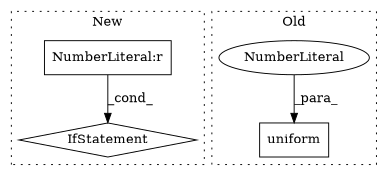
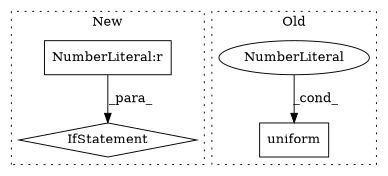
edge "NumberLiteral:r" -> "IfStatement": label "_cond_" -> "_para_"
edge "NumberLiteral" -> "uniform": label "_para_" -> "_cond_"
